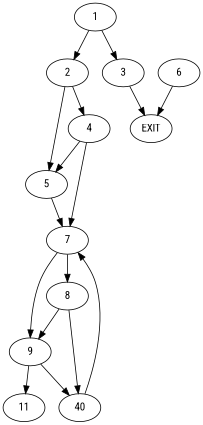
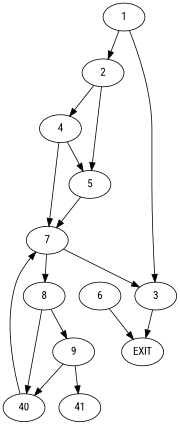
edge "7" -> "9": now "7" -> "3"
node "11": label "11" -> "41"
